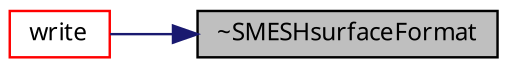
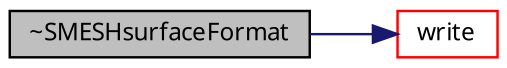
edge "write" -> "~SMESHsurfaceFormat": reversed
